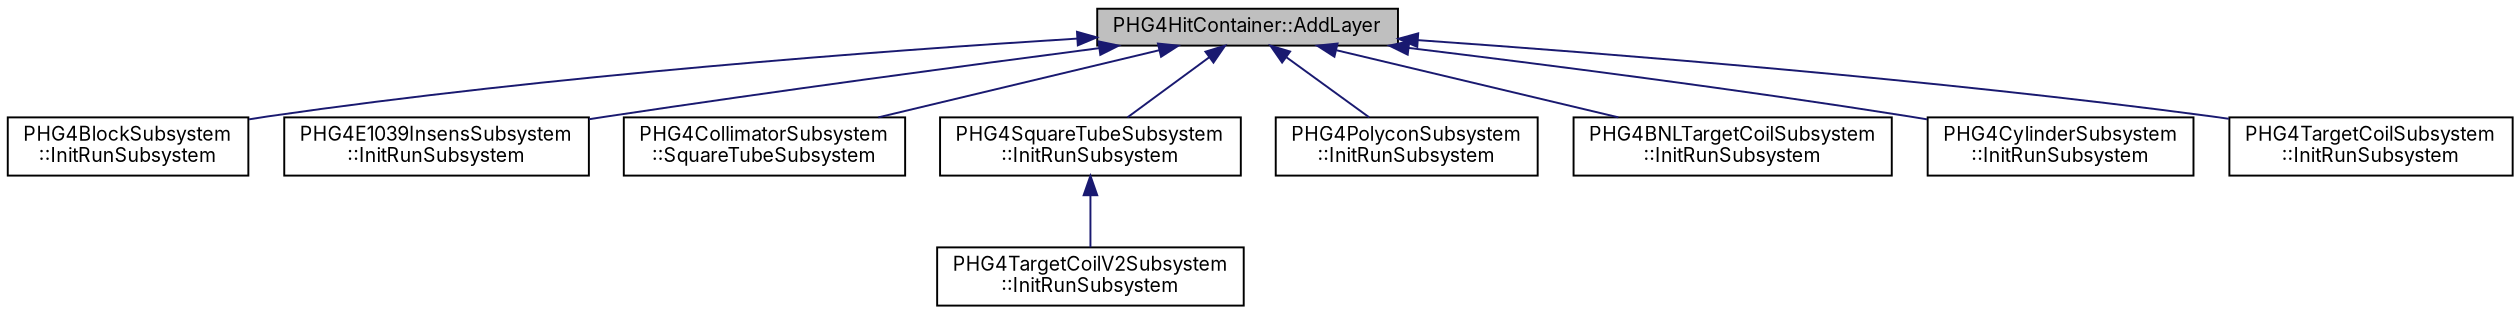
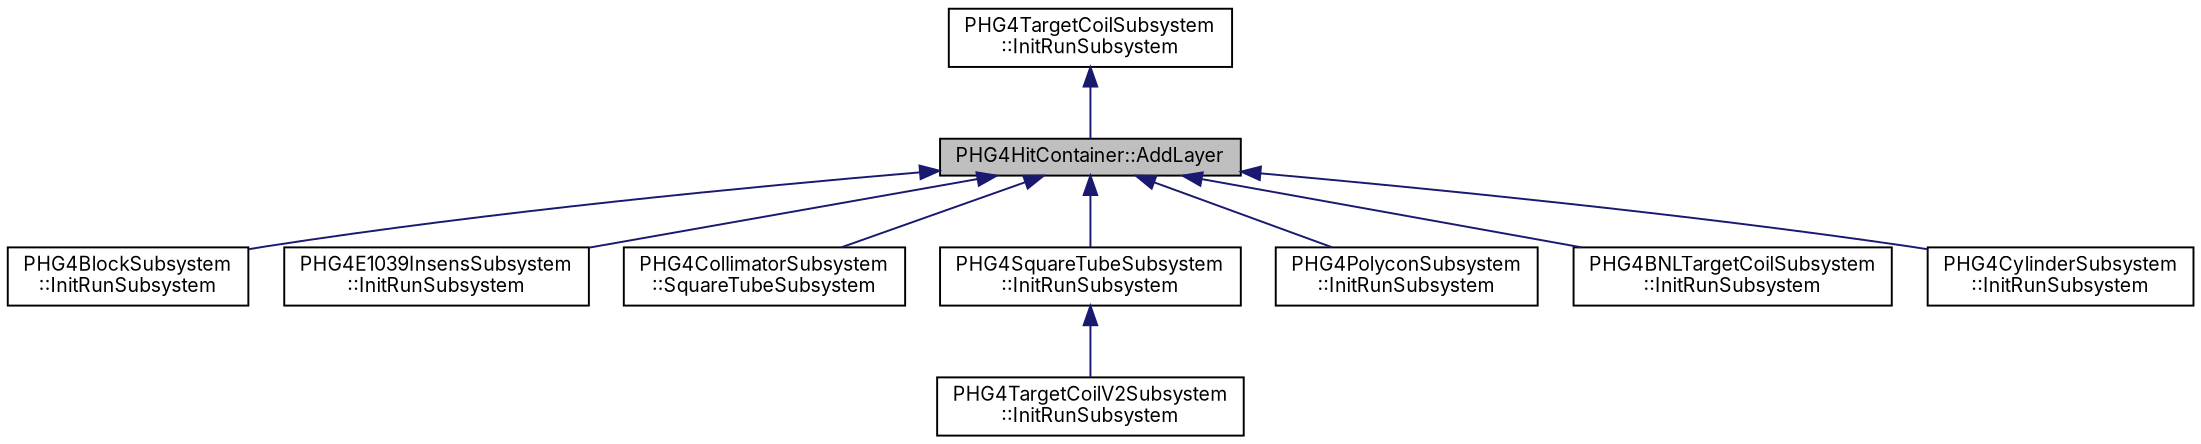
edge "PHG4TargetCoilSubsystem ::InitRunSubsystem" -> "PHG4HitContainer::AddLayer": reversed
